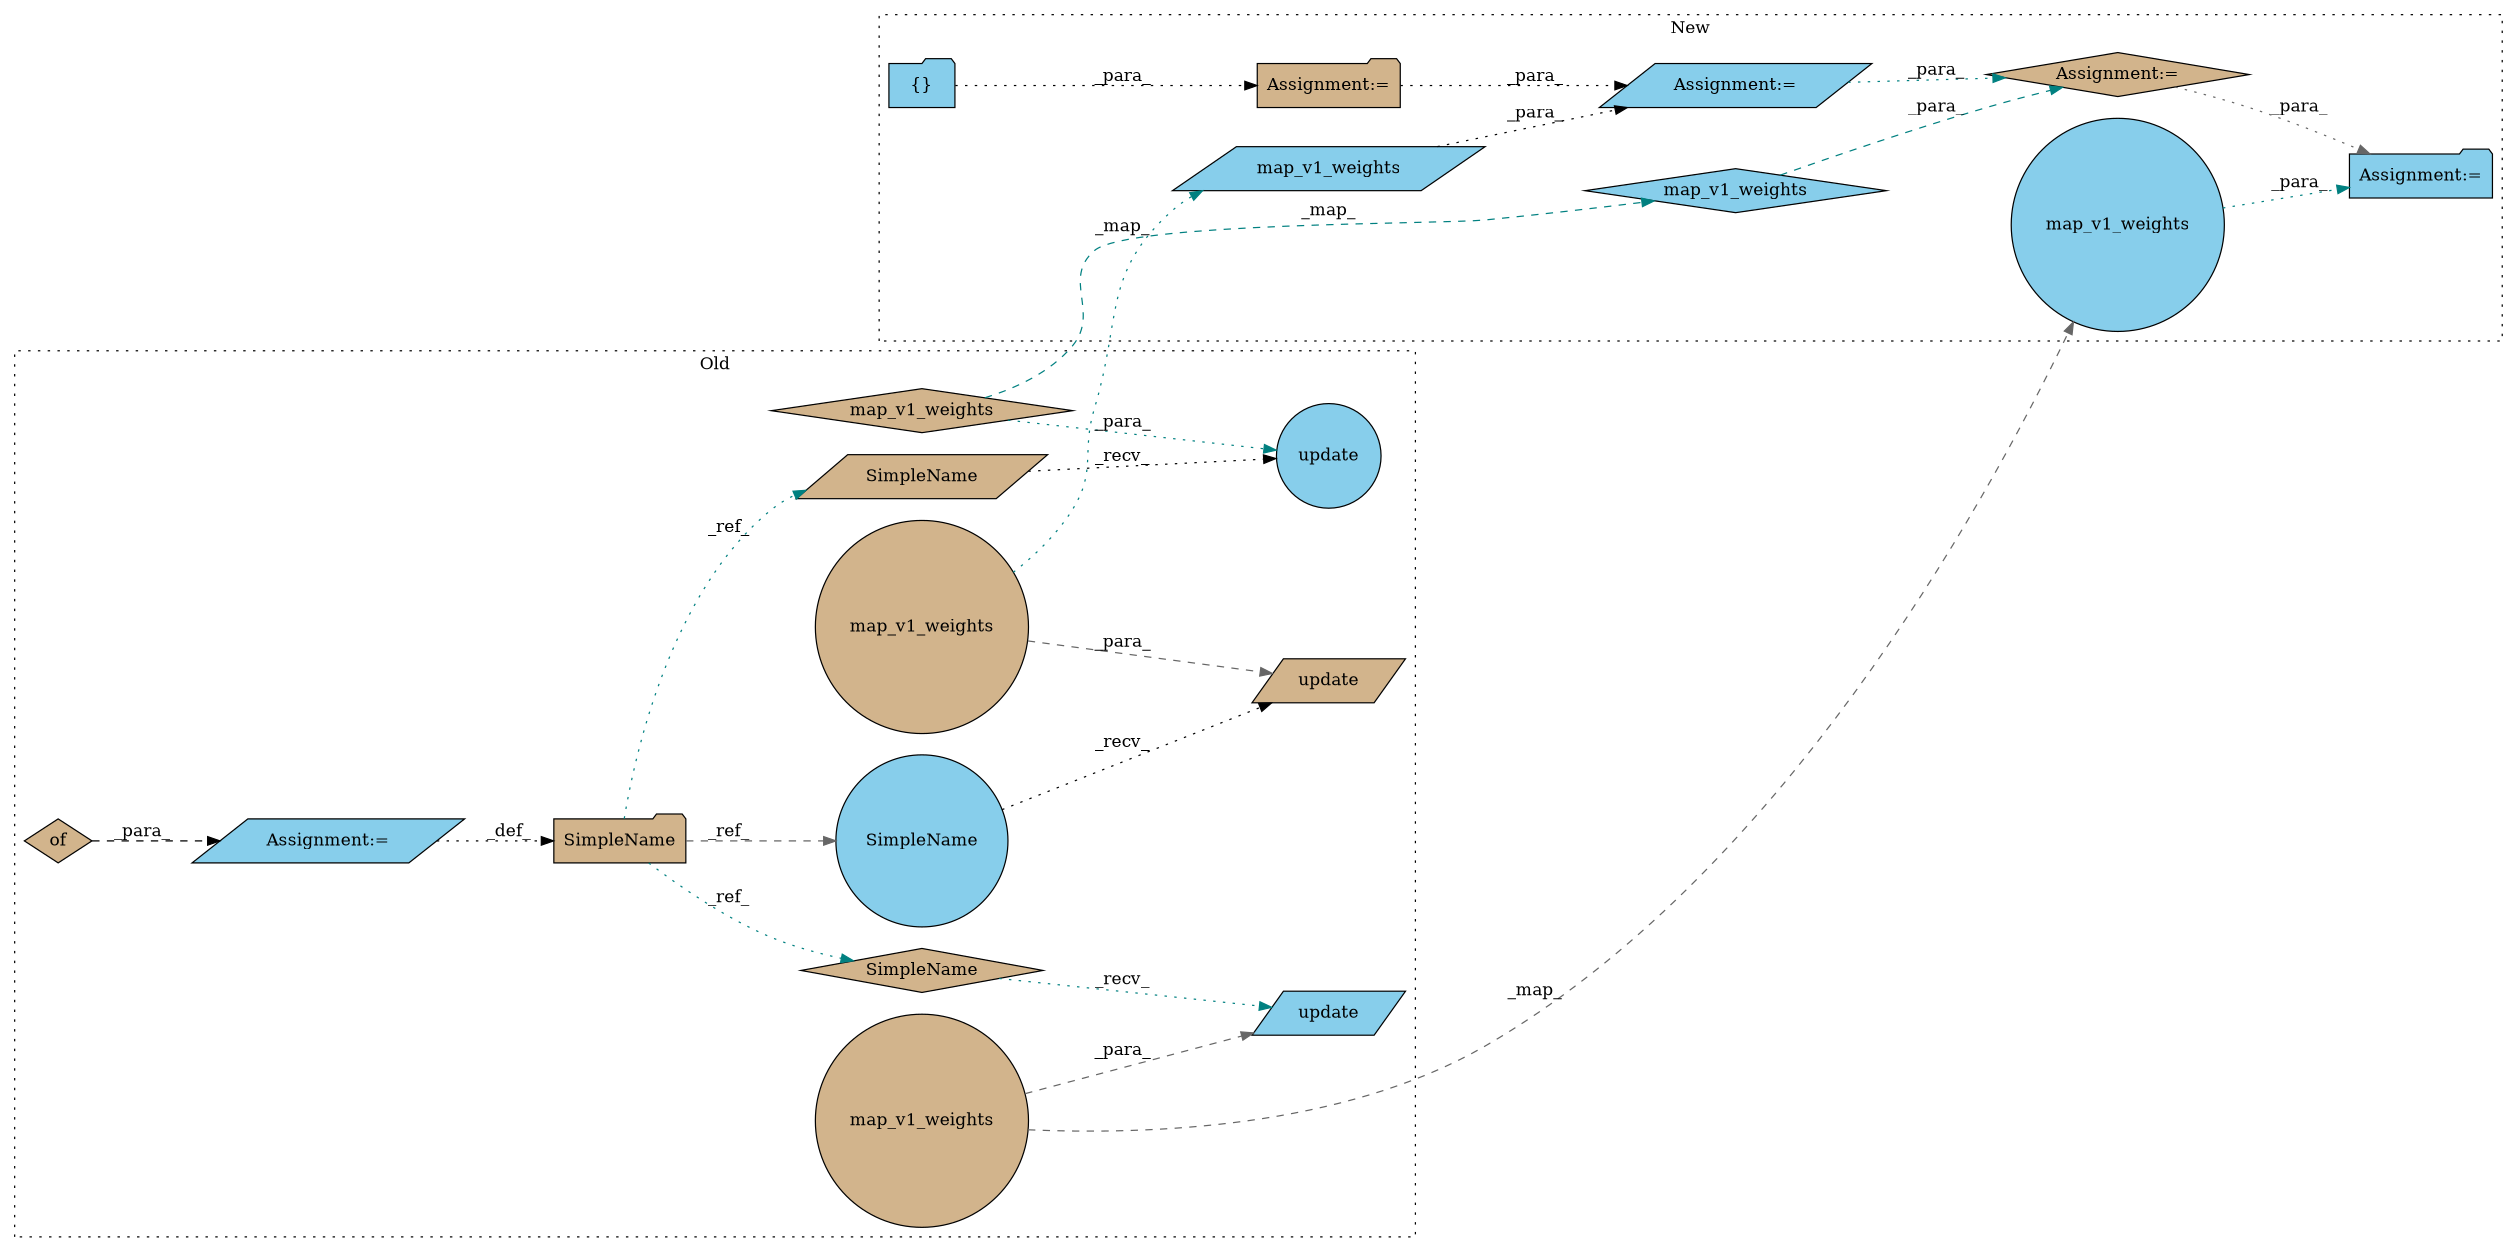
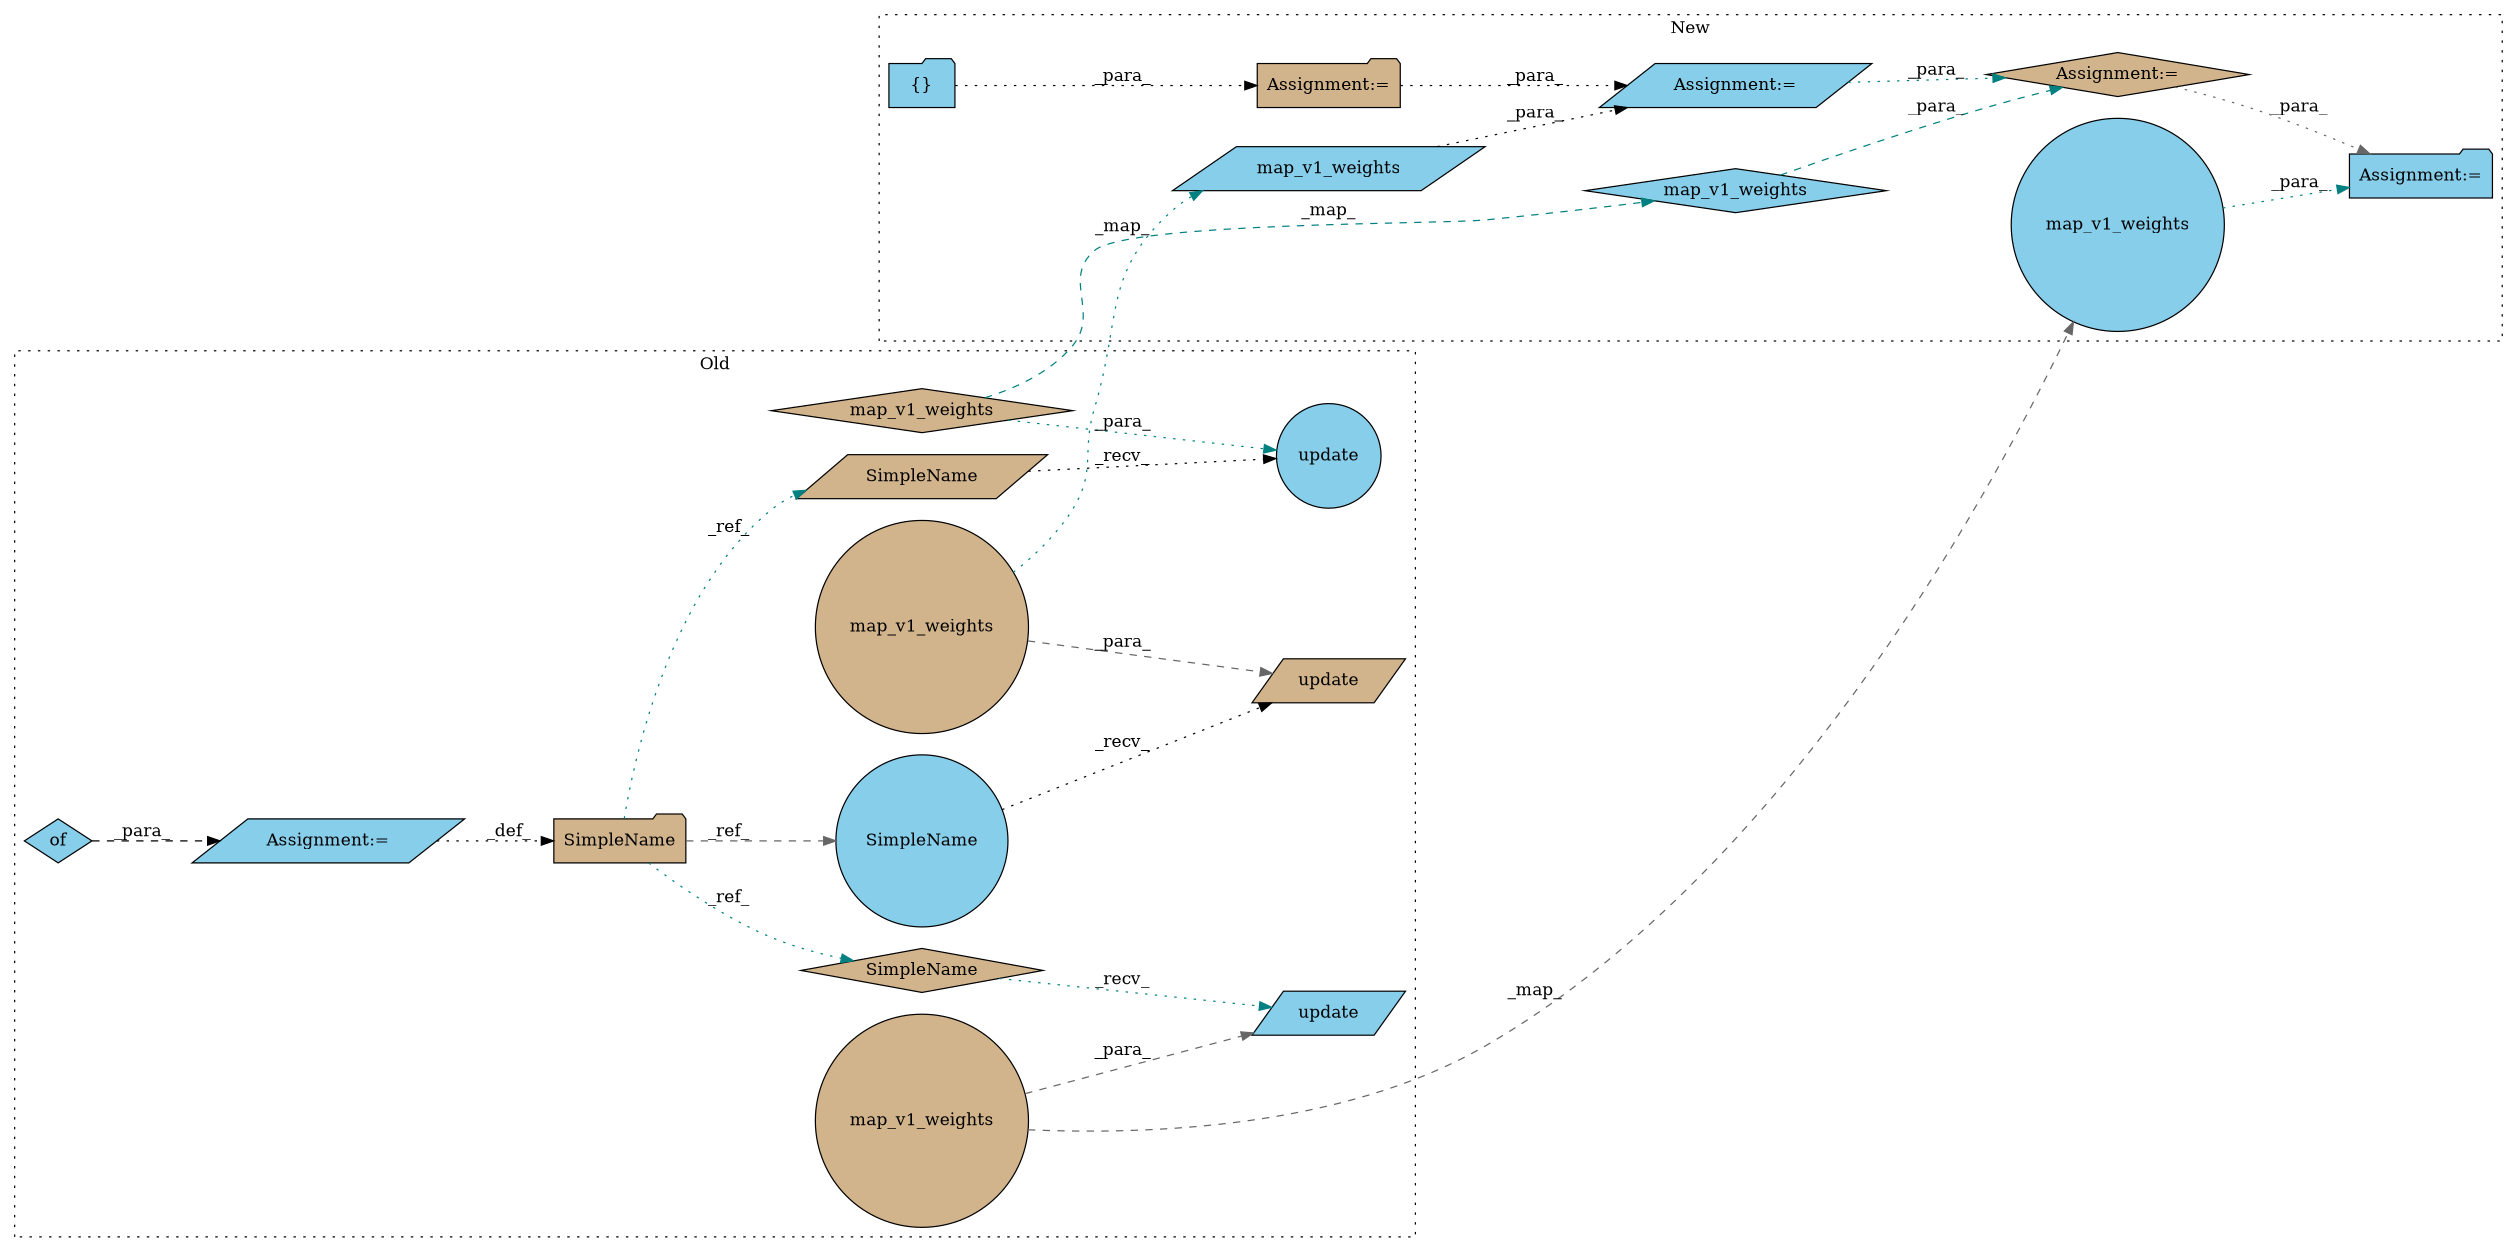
node "of": fillcolor tan -> skyblue
